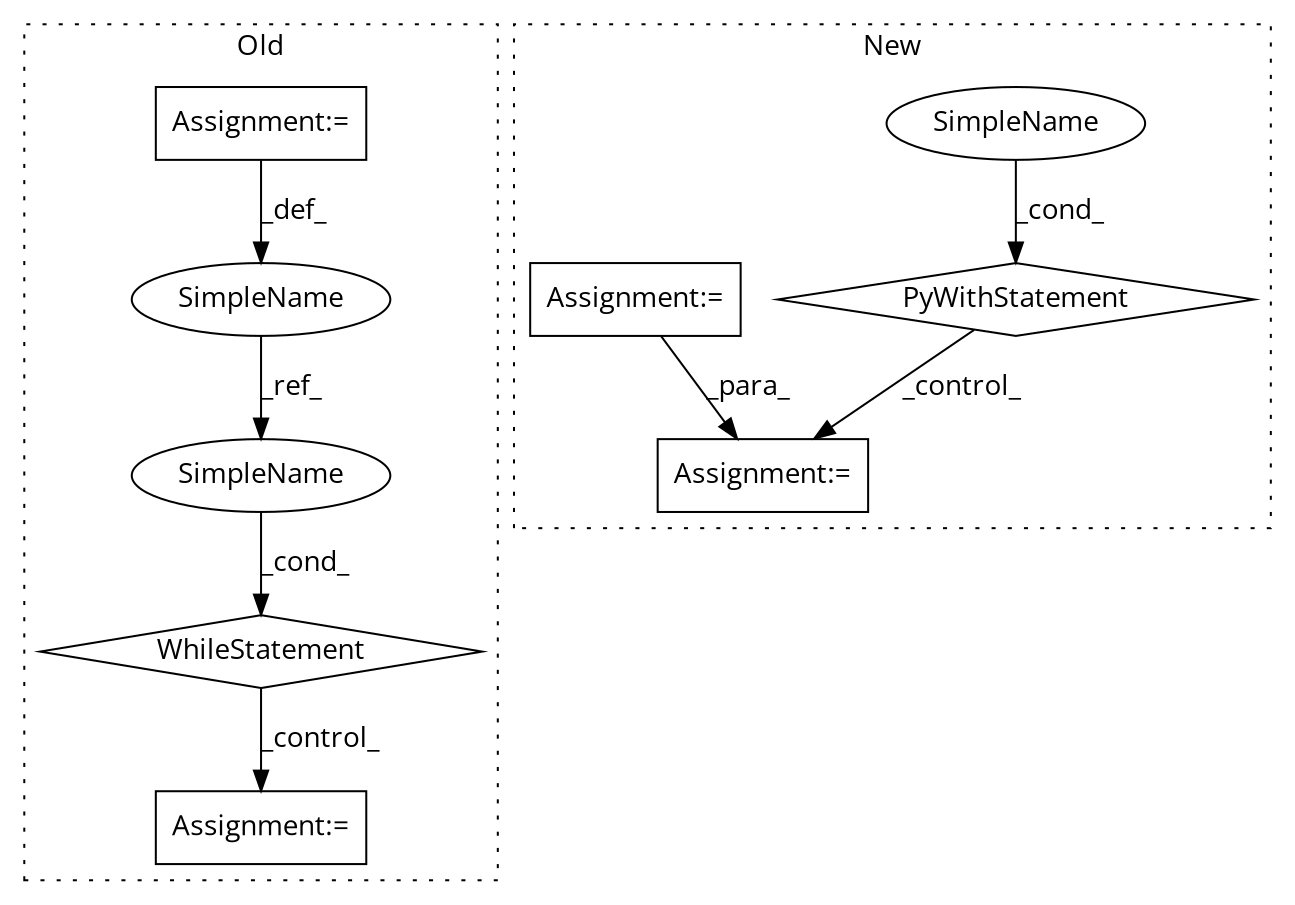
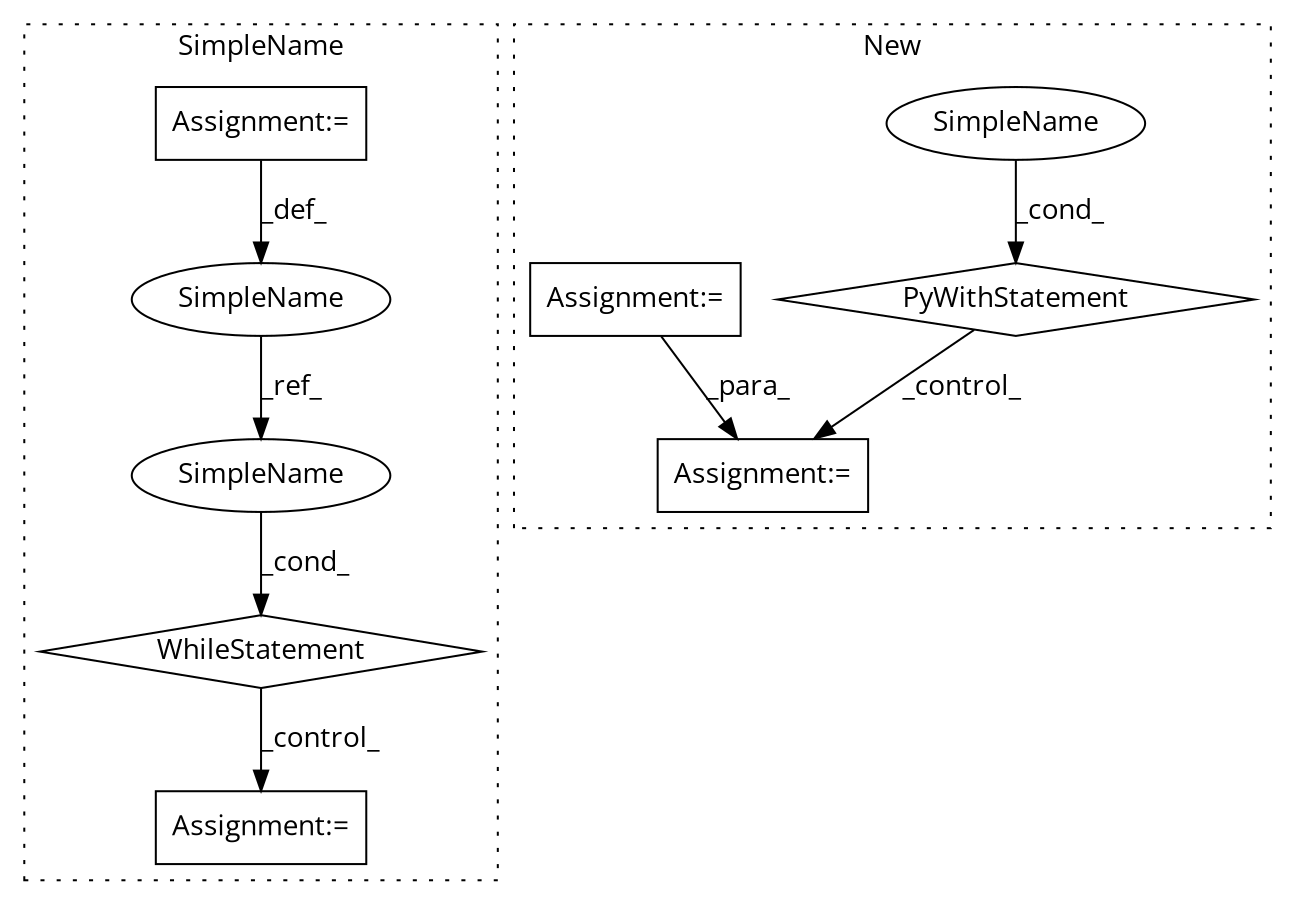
cluster "Old": label "Old" -> "SimpleName"
